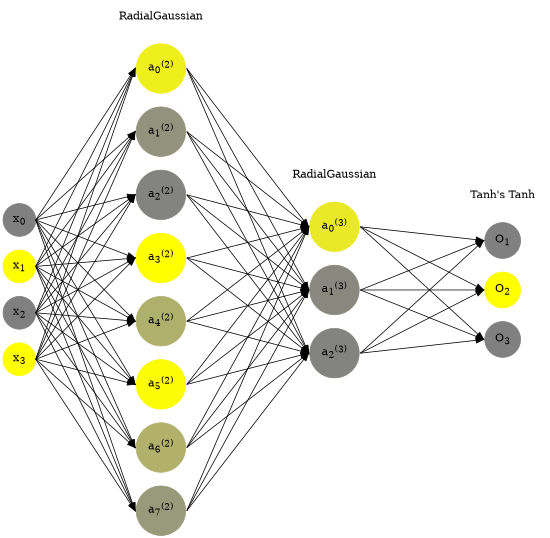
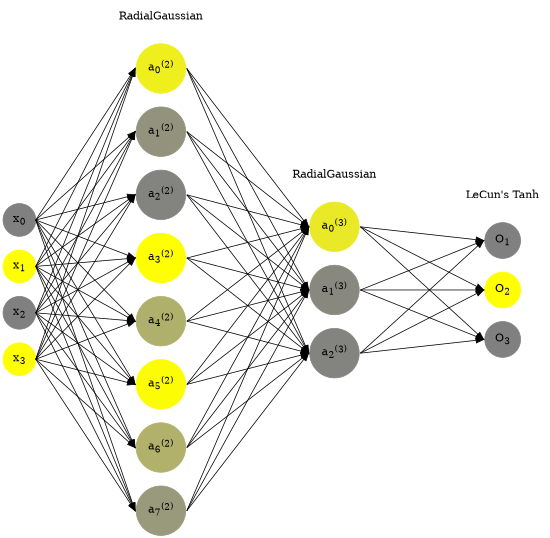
node "Tanh's Tanh": label "Tanh's Tanh" -> "LeCun's Tanh"
